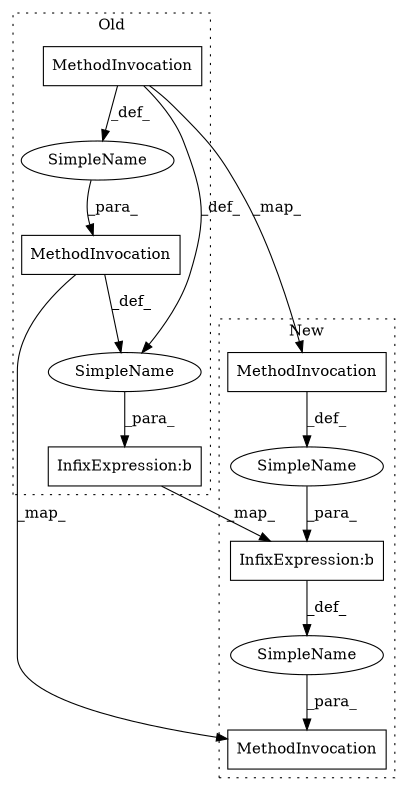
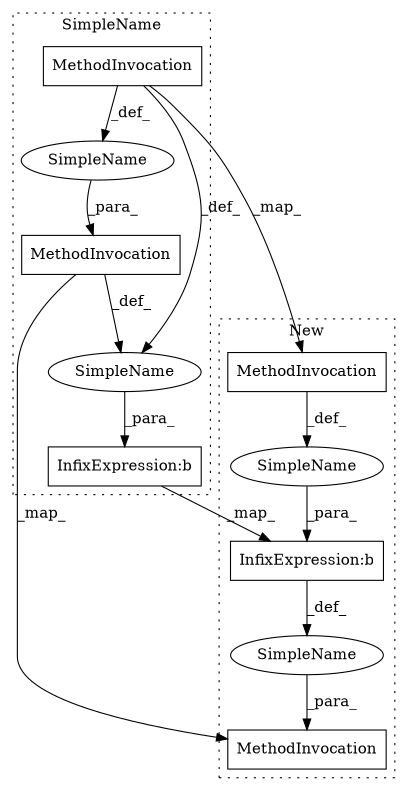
cluster "Old": label "Old" -> "SimpleName"
